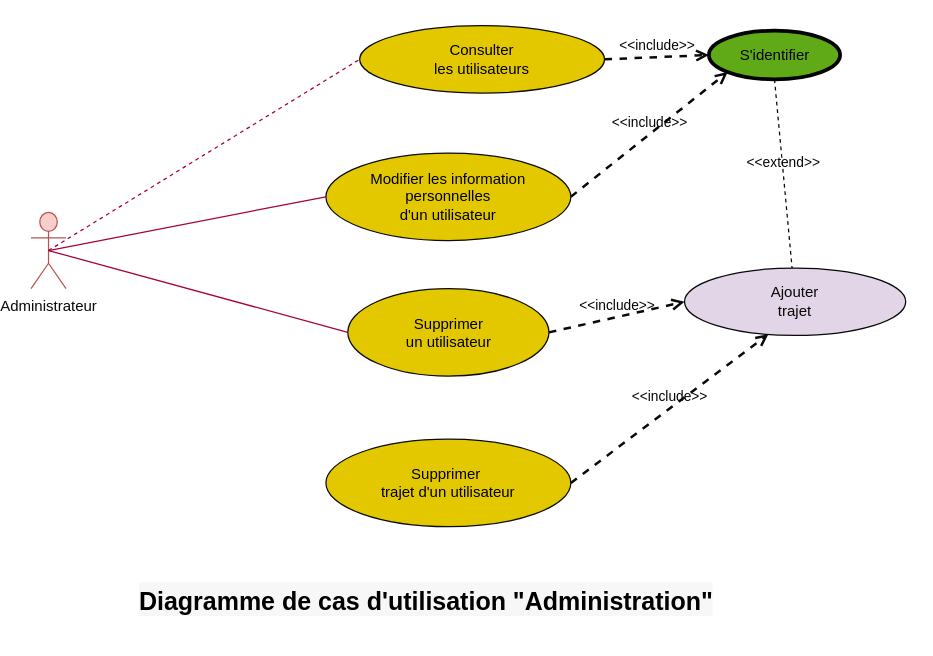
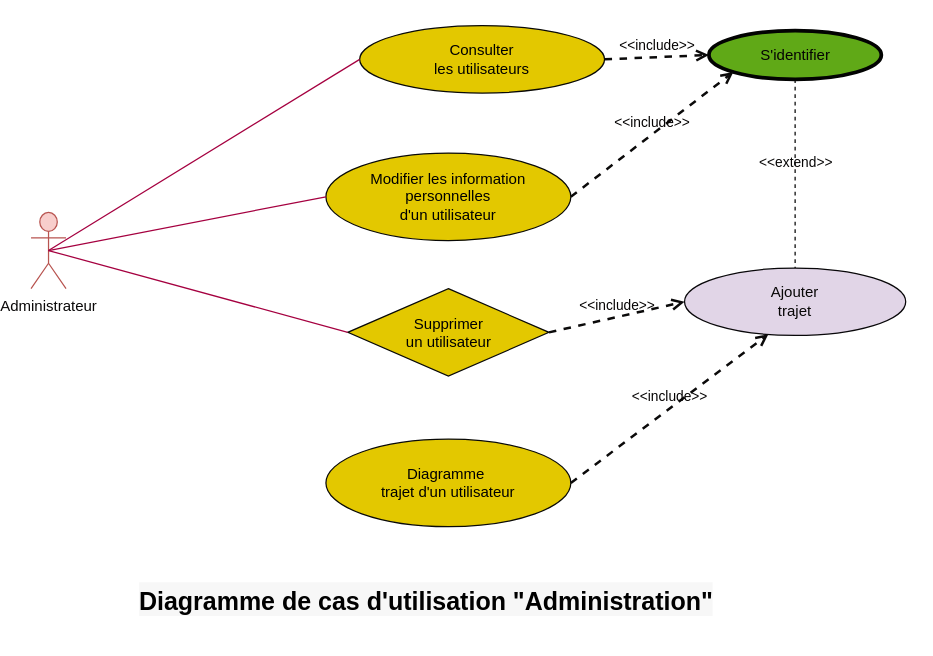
node "S'identifier": size 131x49 -> 173x49
edge "Consulter les utilisateurs" -- "Administrateur": style dashed -> solid
node "Supprimer un utilisateur": shape ellipse -> diamond
node "Supprimer trajet d'un utilisateur": label "Supprimer trajet d'un utilisateur" -> "Diagramme trajet d'un utilisateur"
